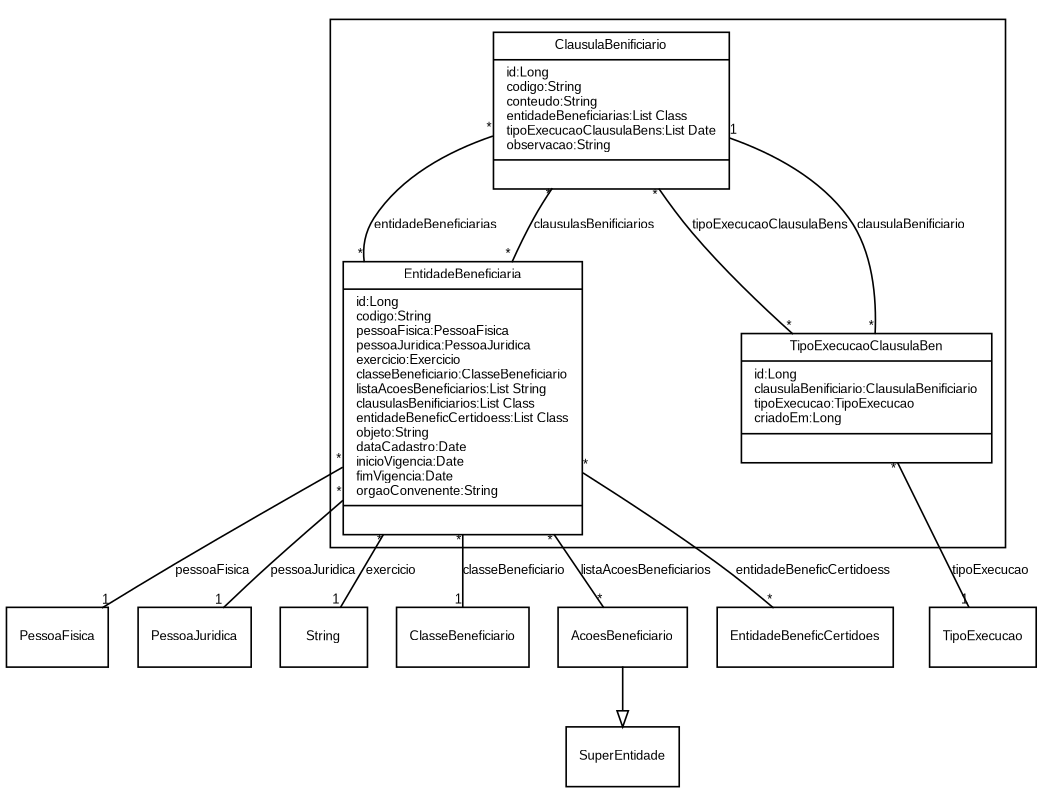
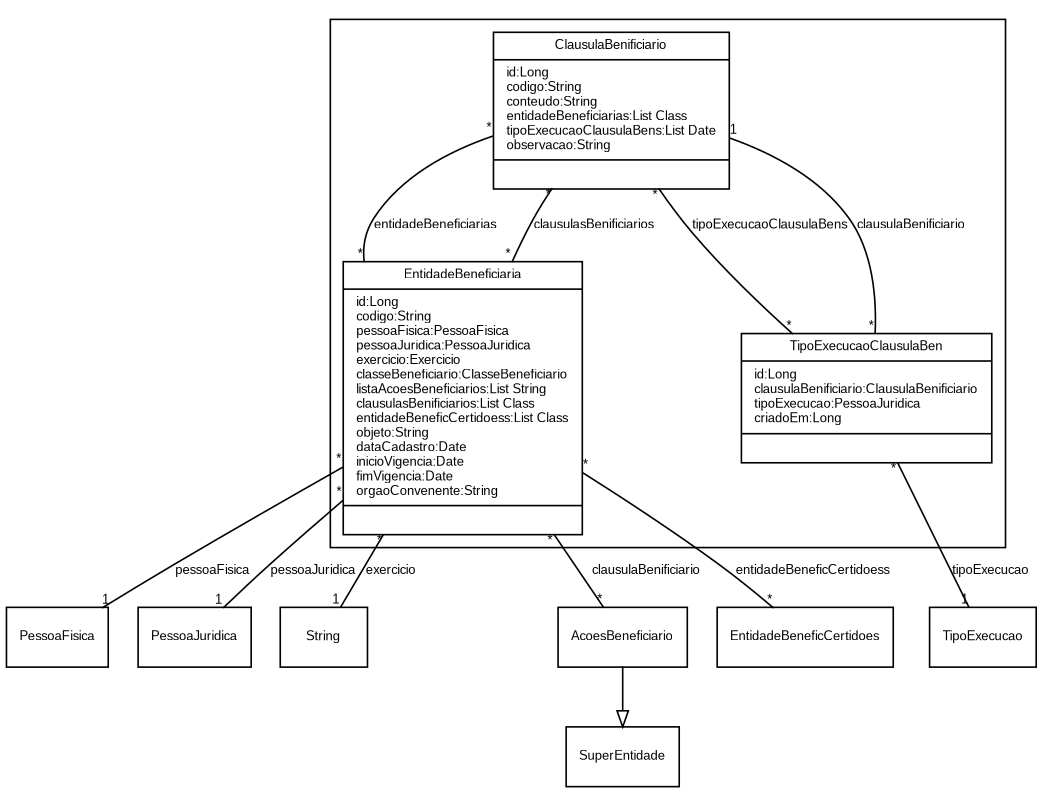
node "TipoExecucaoClausulaBen": text "tipoExecucao:TipoExecucao" -> "tipoExecucao:PessoaJuridica"
edge "EntidadeBeneficiaria" -- "AcoesBeneficiario": label "listaAcoesBeneficiarios" -> "clausulaBenificiario"
node "ClasseBeneficiario": removed
